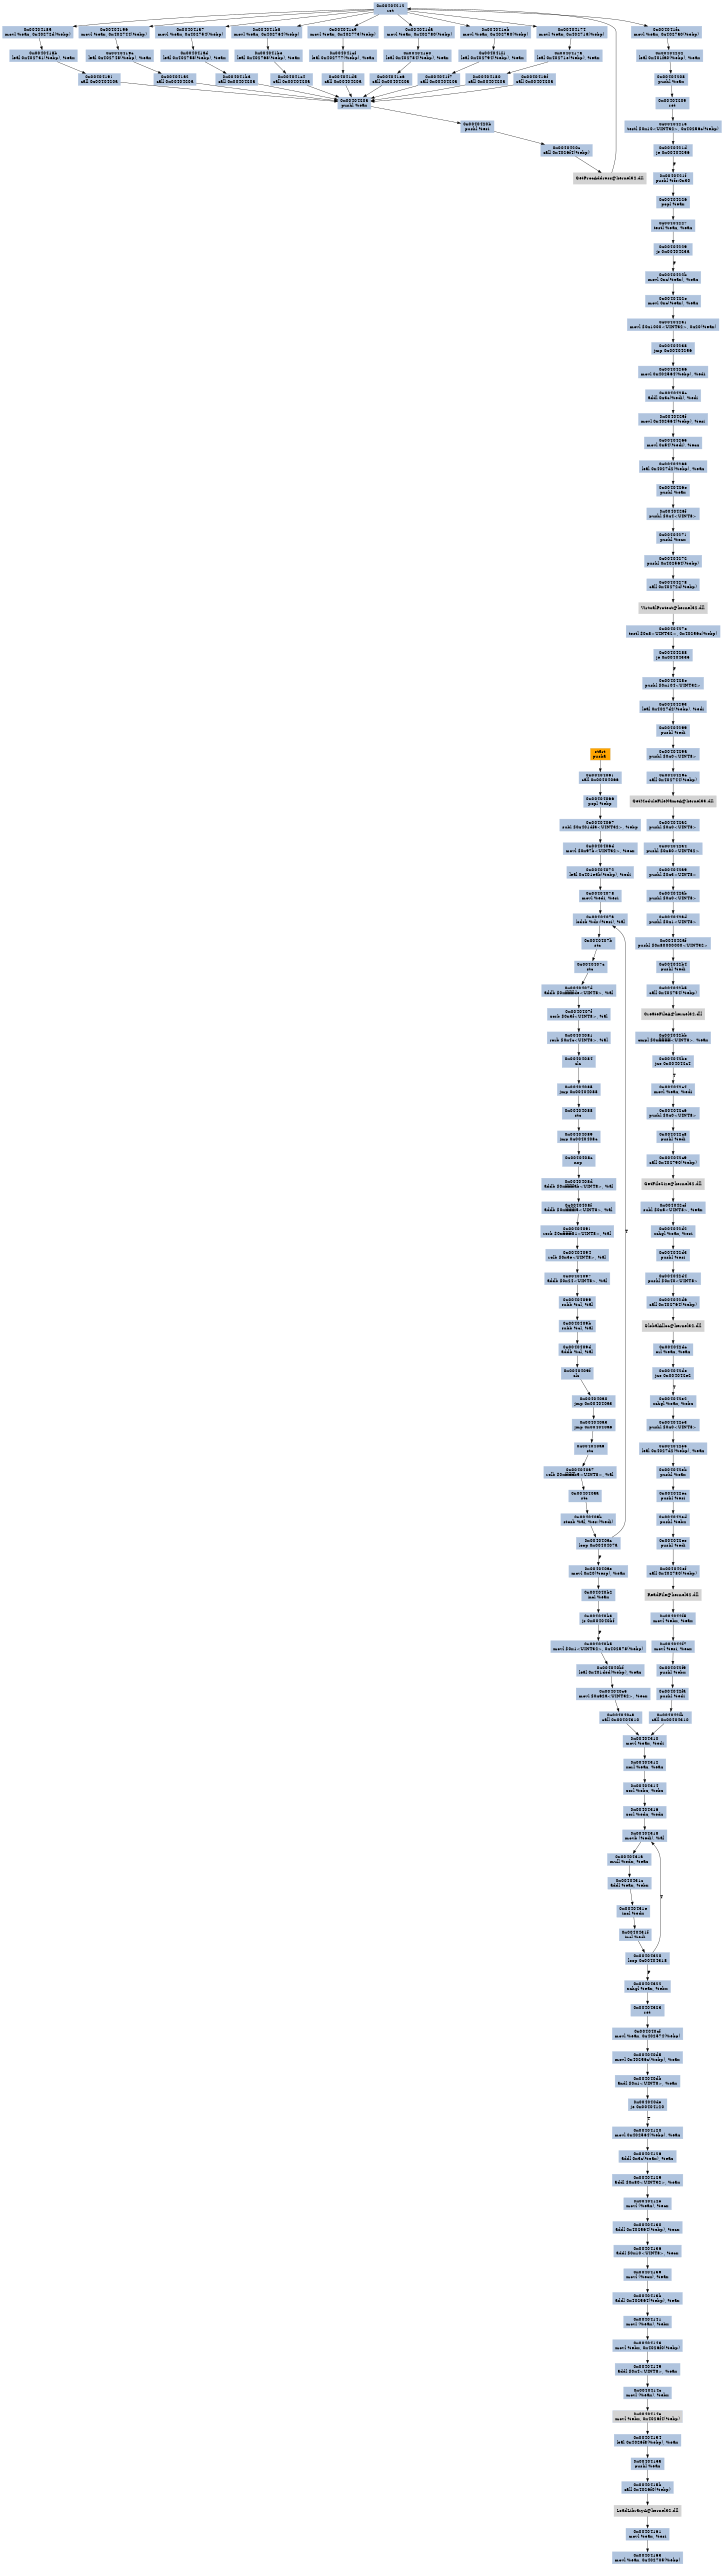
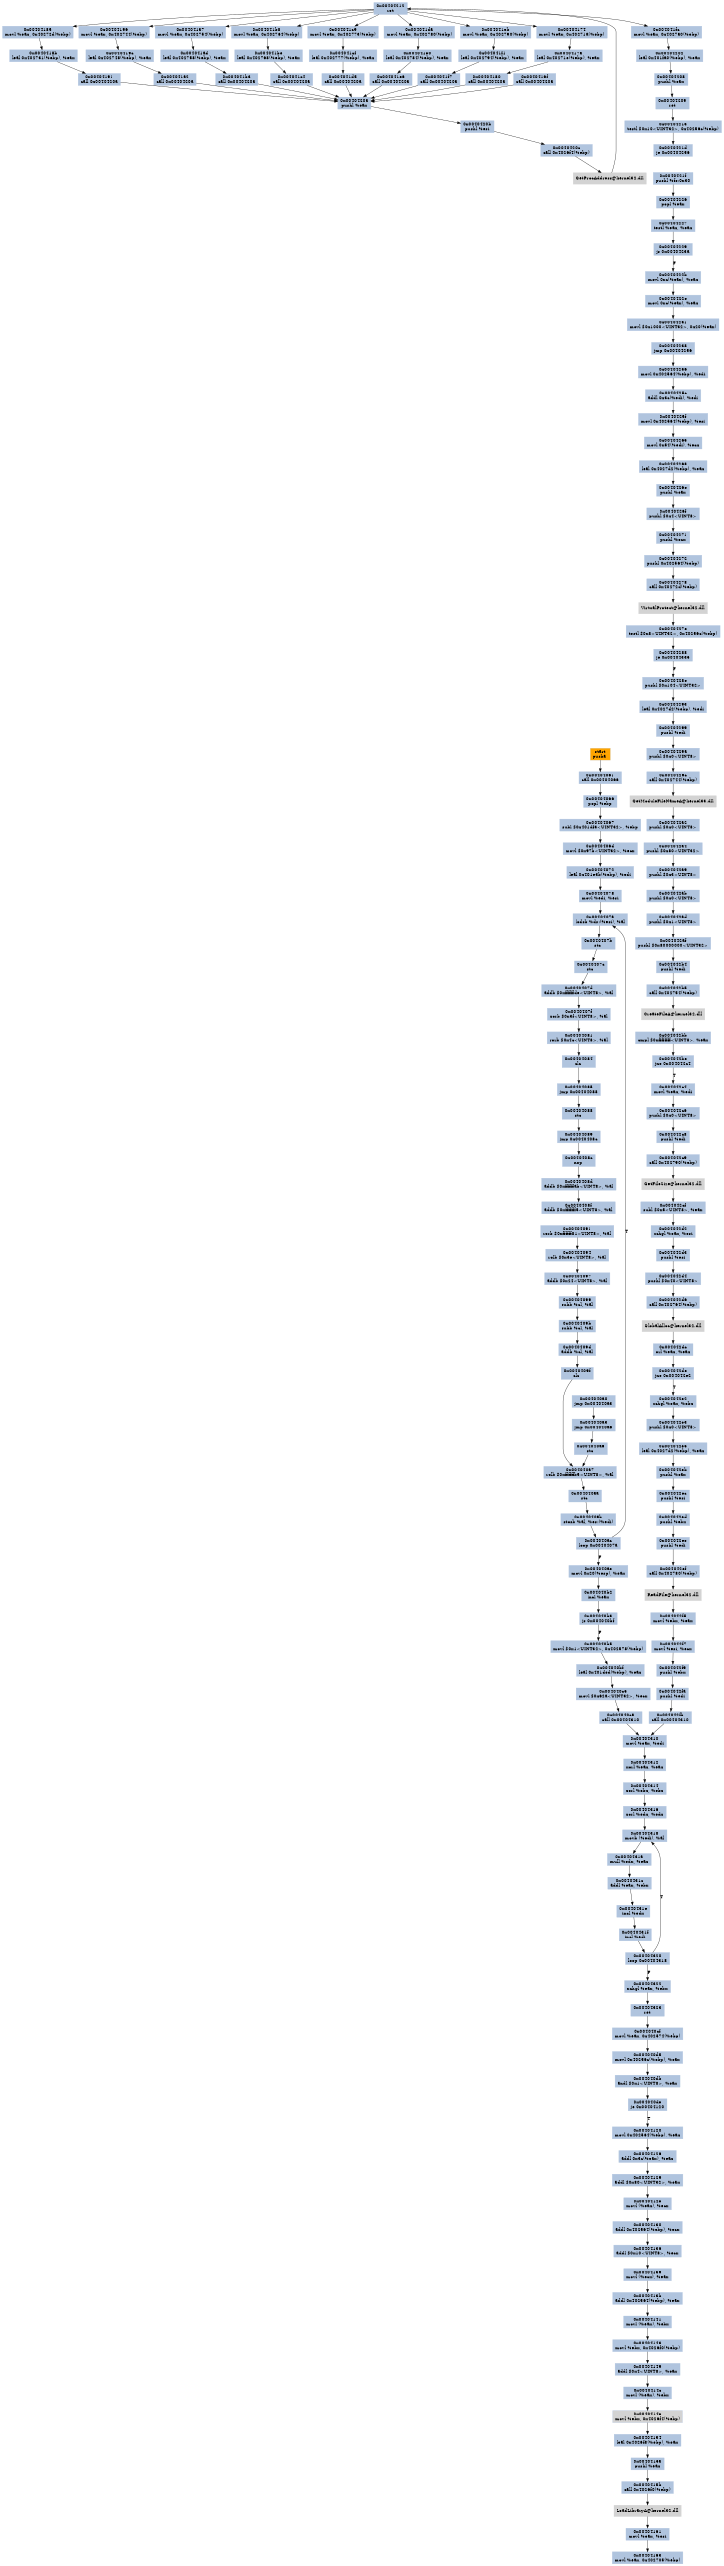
edge "0x0040421d je 0x00404256" -> "0x0040421f pushl %fs:0x30": removed, label "F"
edge "0x0040408f addb $0xfffffff5<UINT8>, %al" -> "0x00404091 rorb $0xffffff81<UINT8>, %al": removed
edge "0x0040409f clc" -> "0x004040a0 jmp 0x004040a3": now "0x0040409f clc" -> "0x004040a7 rolb $0xffffffb5<UINT8>, %al"
